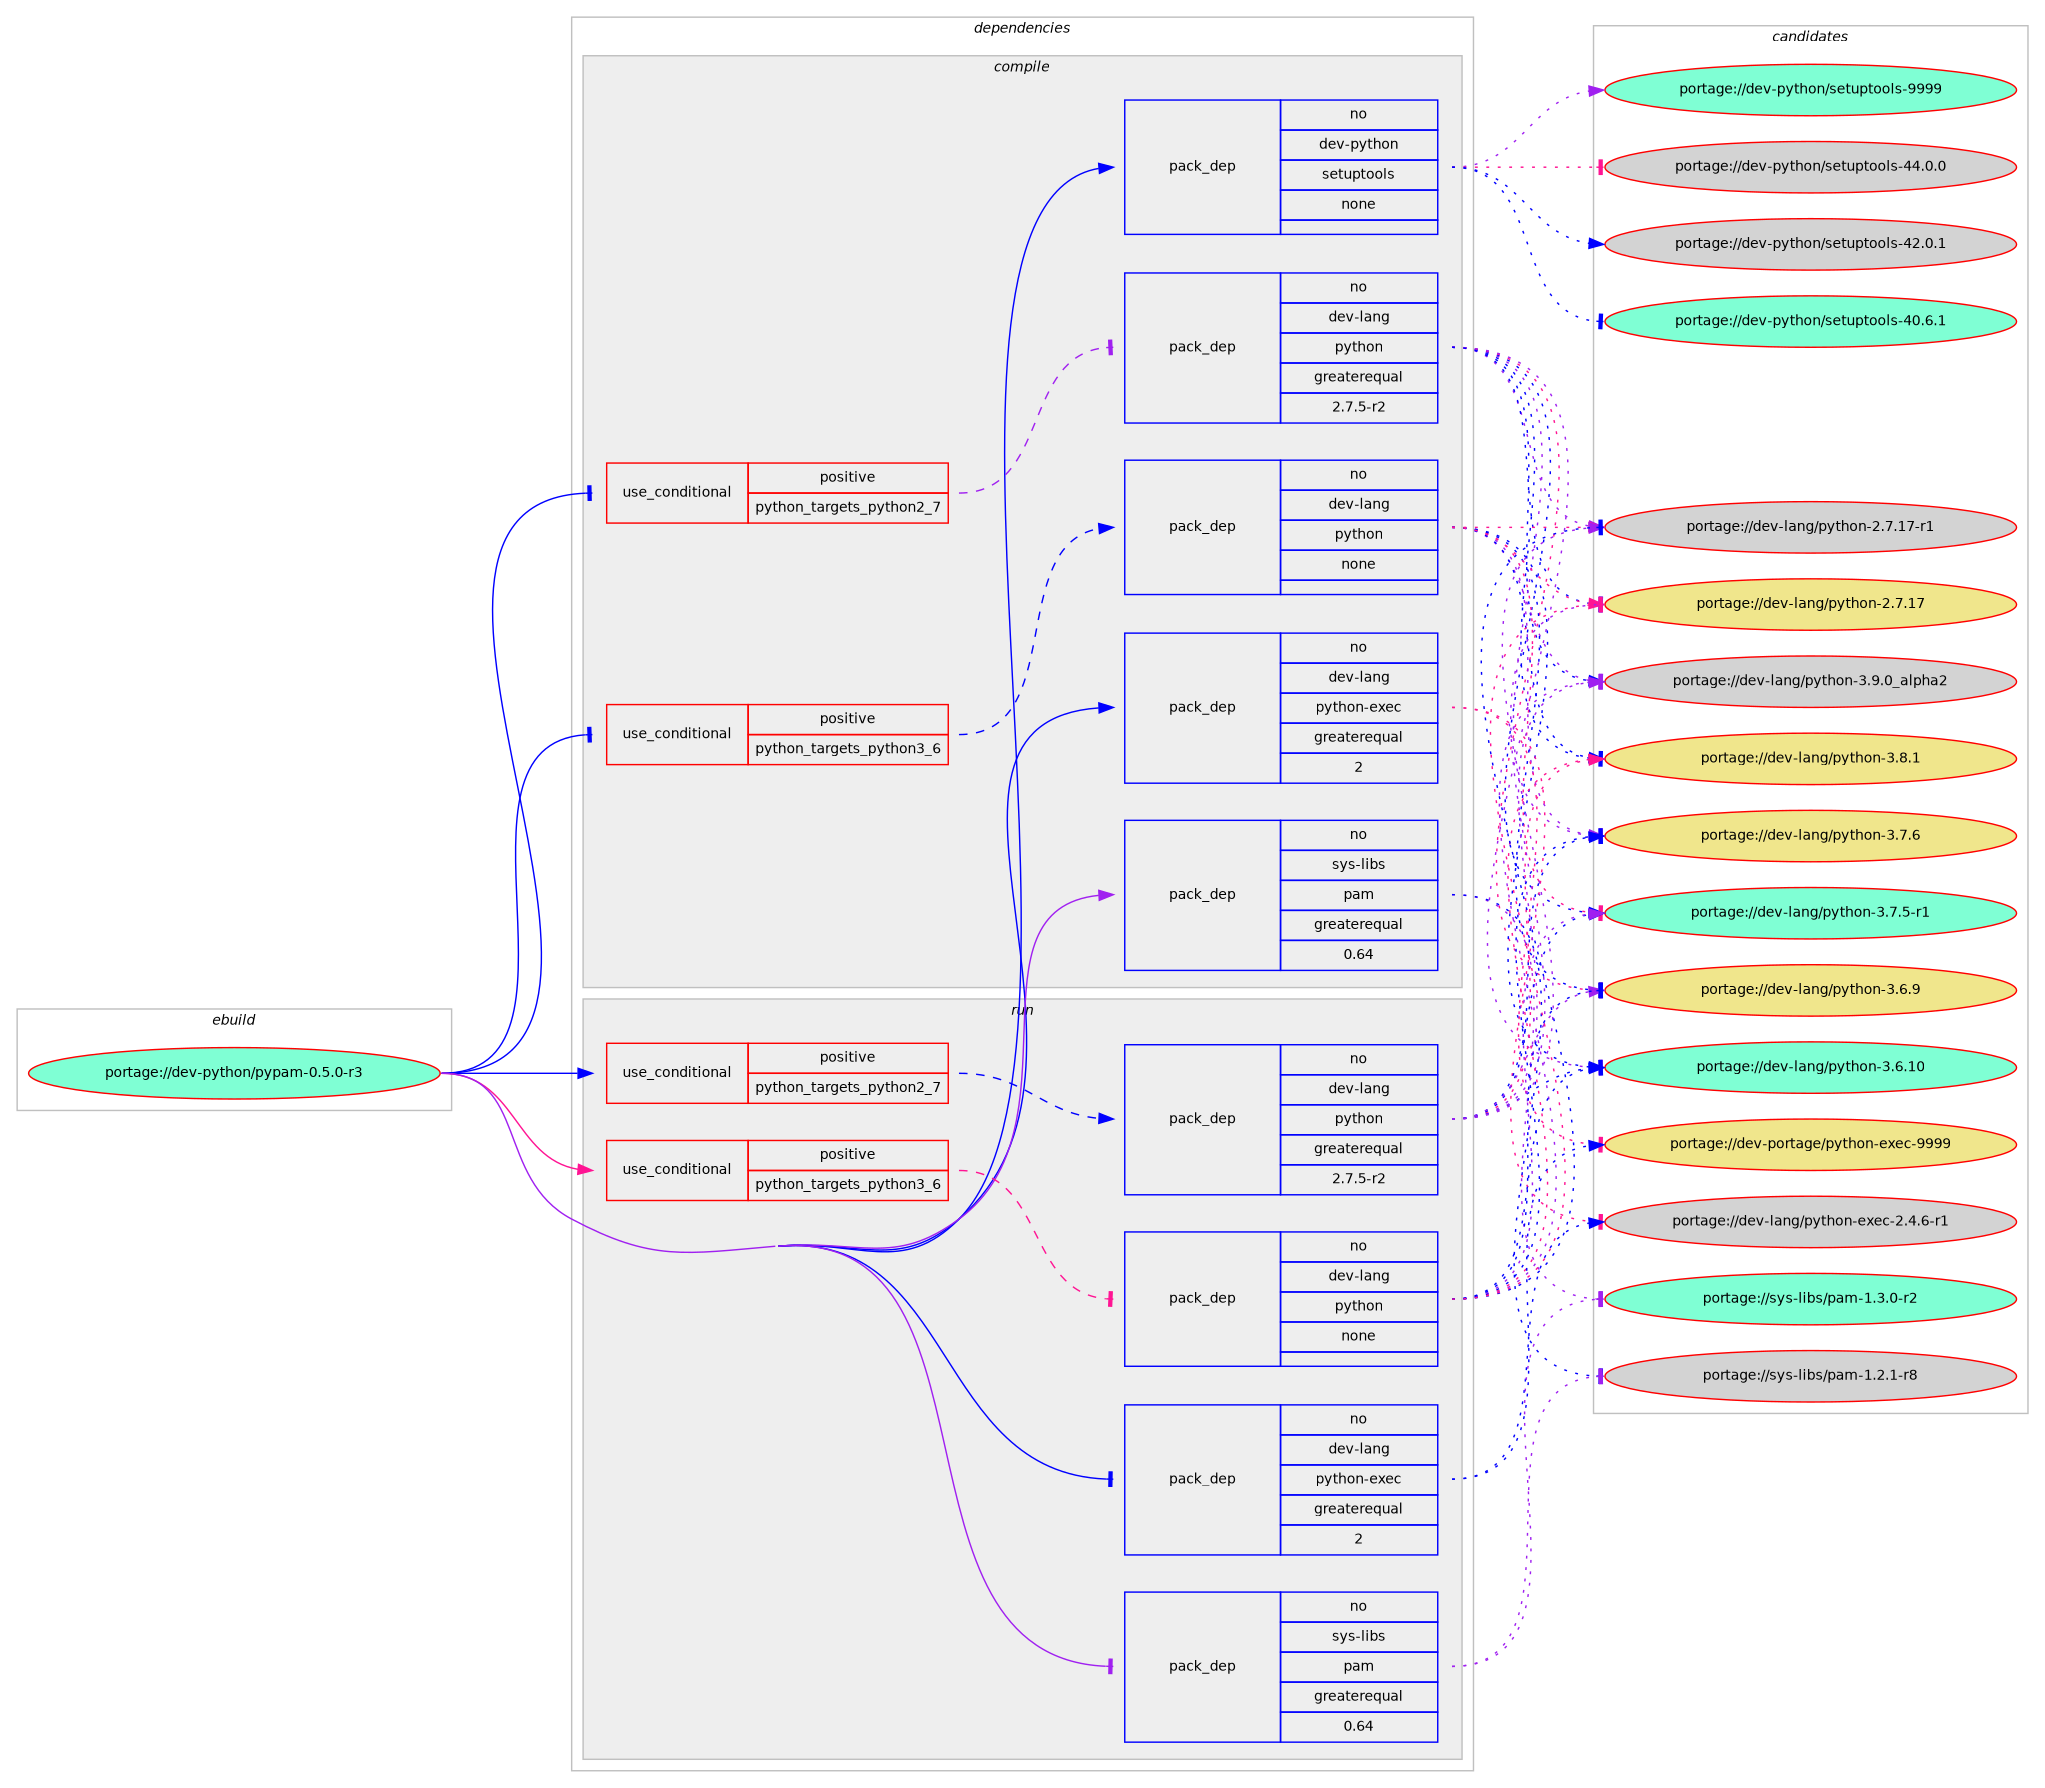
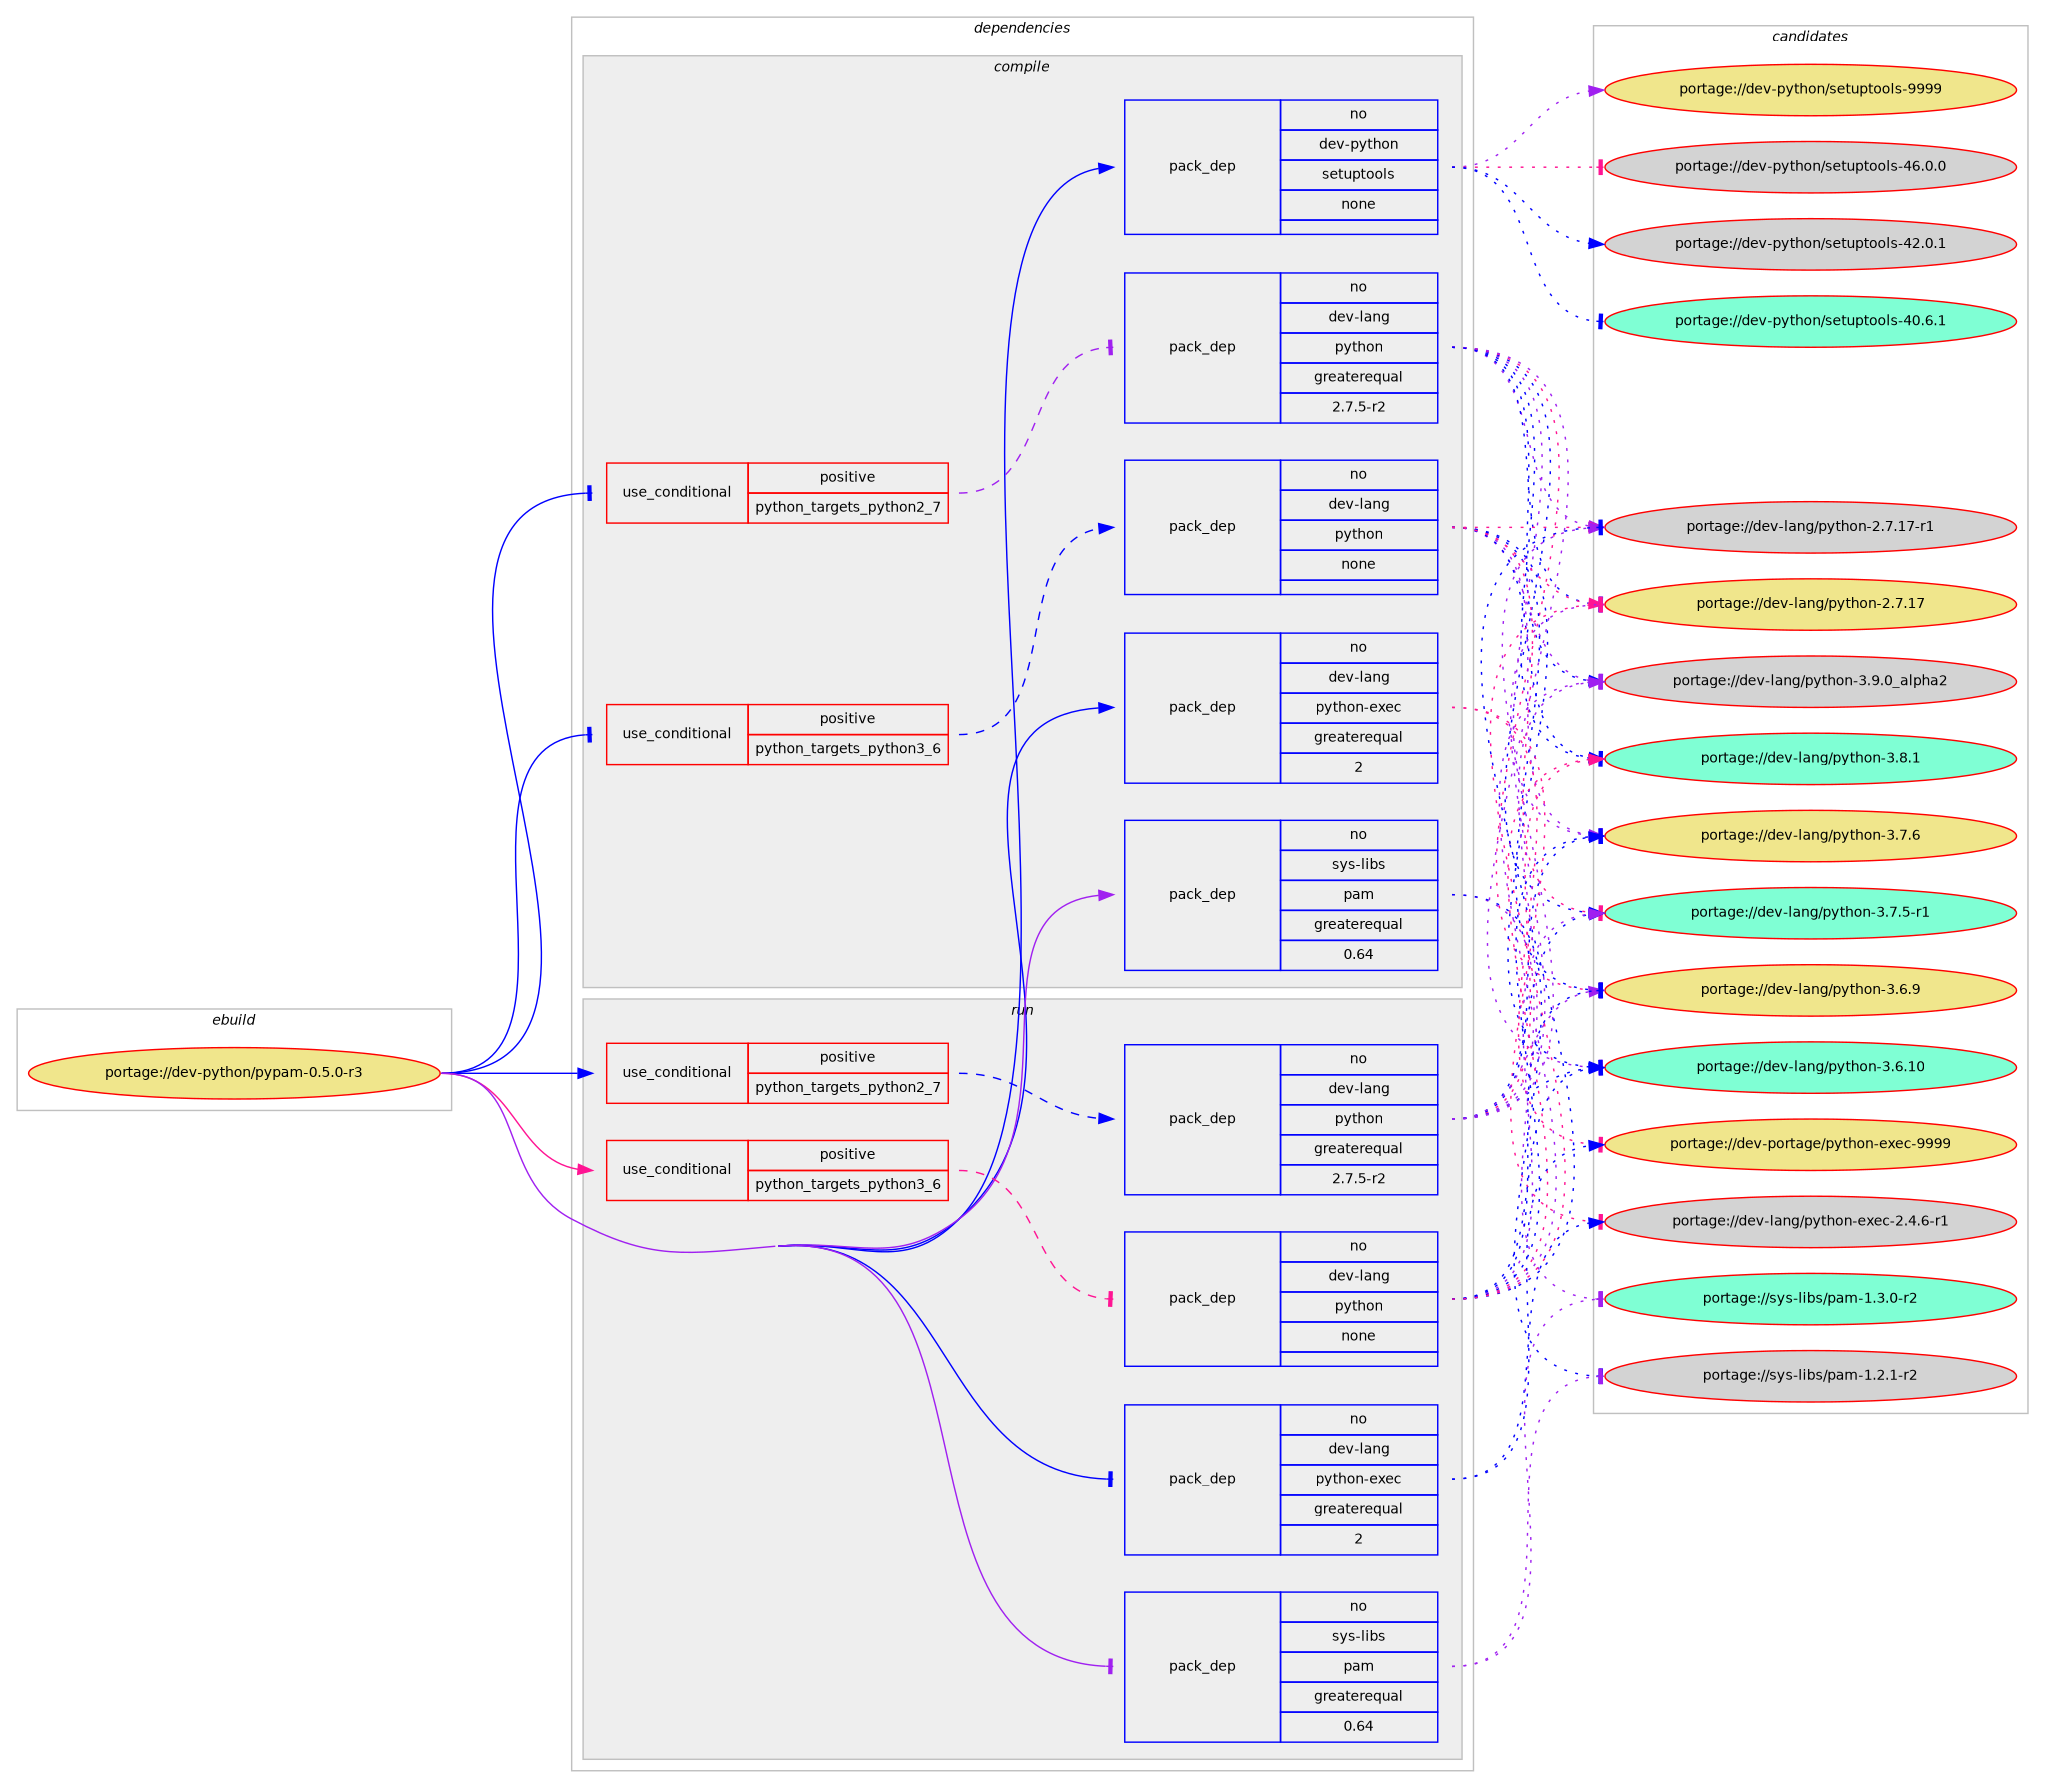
node "portage://dev-python/setuptools-9999": fillcolor aquamarine -> khaki
node "portage://dev-python/setuptools-44.0.0": label "portage://dev-python/setuptools-44.0.0" -> "portage://dev-python/setuptools-46.0.0"
node "portage://dev-lang/python-3.8.1": fillcolor khaki -> aquamarine
node "portage://dev-python/pypam-0.5.0-r3": fillcolor aquamarine -> khaki
node "portage://sys-libs/pam-1.2.1-r8": label "portage://sys-libs/pam-1.2.1-r8" -> "portage://sys-libs/pam-1.2.1-r2"
